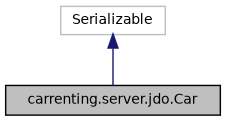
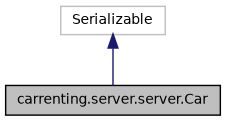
node "carrenting.server.jdo.Car": label "carrenting.server.jdo.Car" -> "carrenting.server.server.Car"
